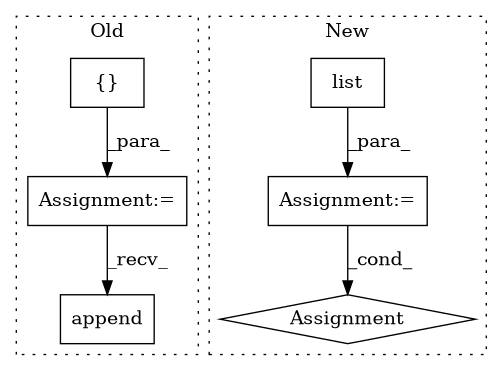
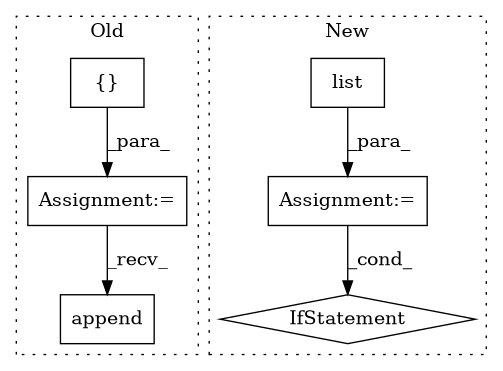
node "Assignment": label "Assignment" -> "IfStatement"
